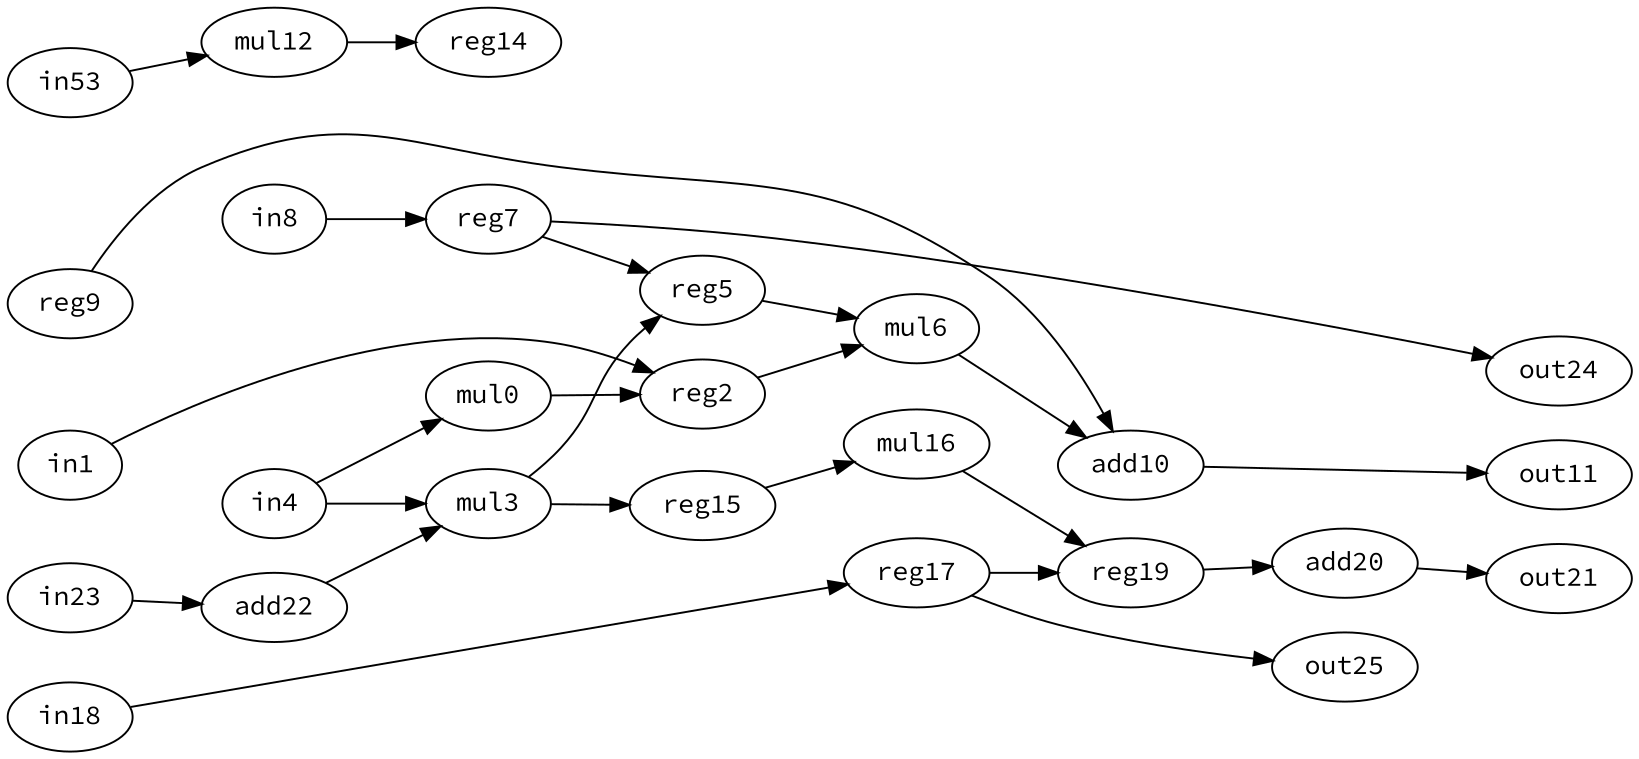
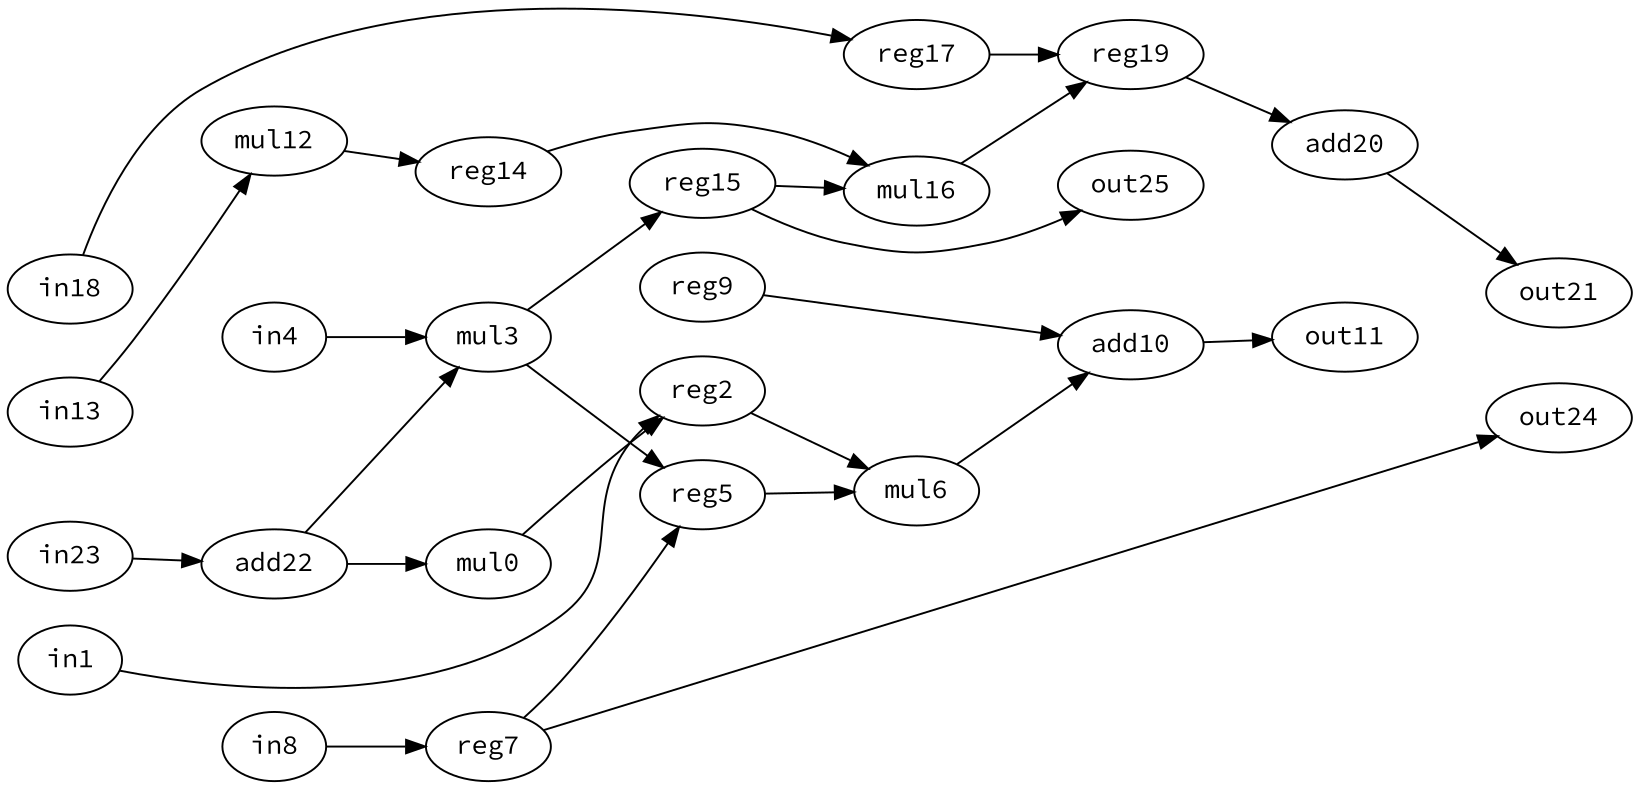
node "in53": label "in53" -> "in13"
edge "reg14" -> "mul16": added
edge "in4" -> "mul0": now "add22" -> "mul0"
edge "reg17" -> "out25": now "reg15" -> "out25"
